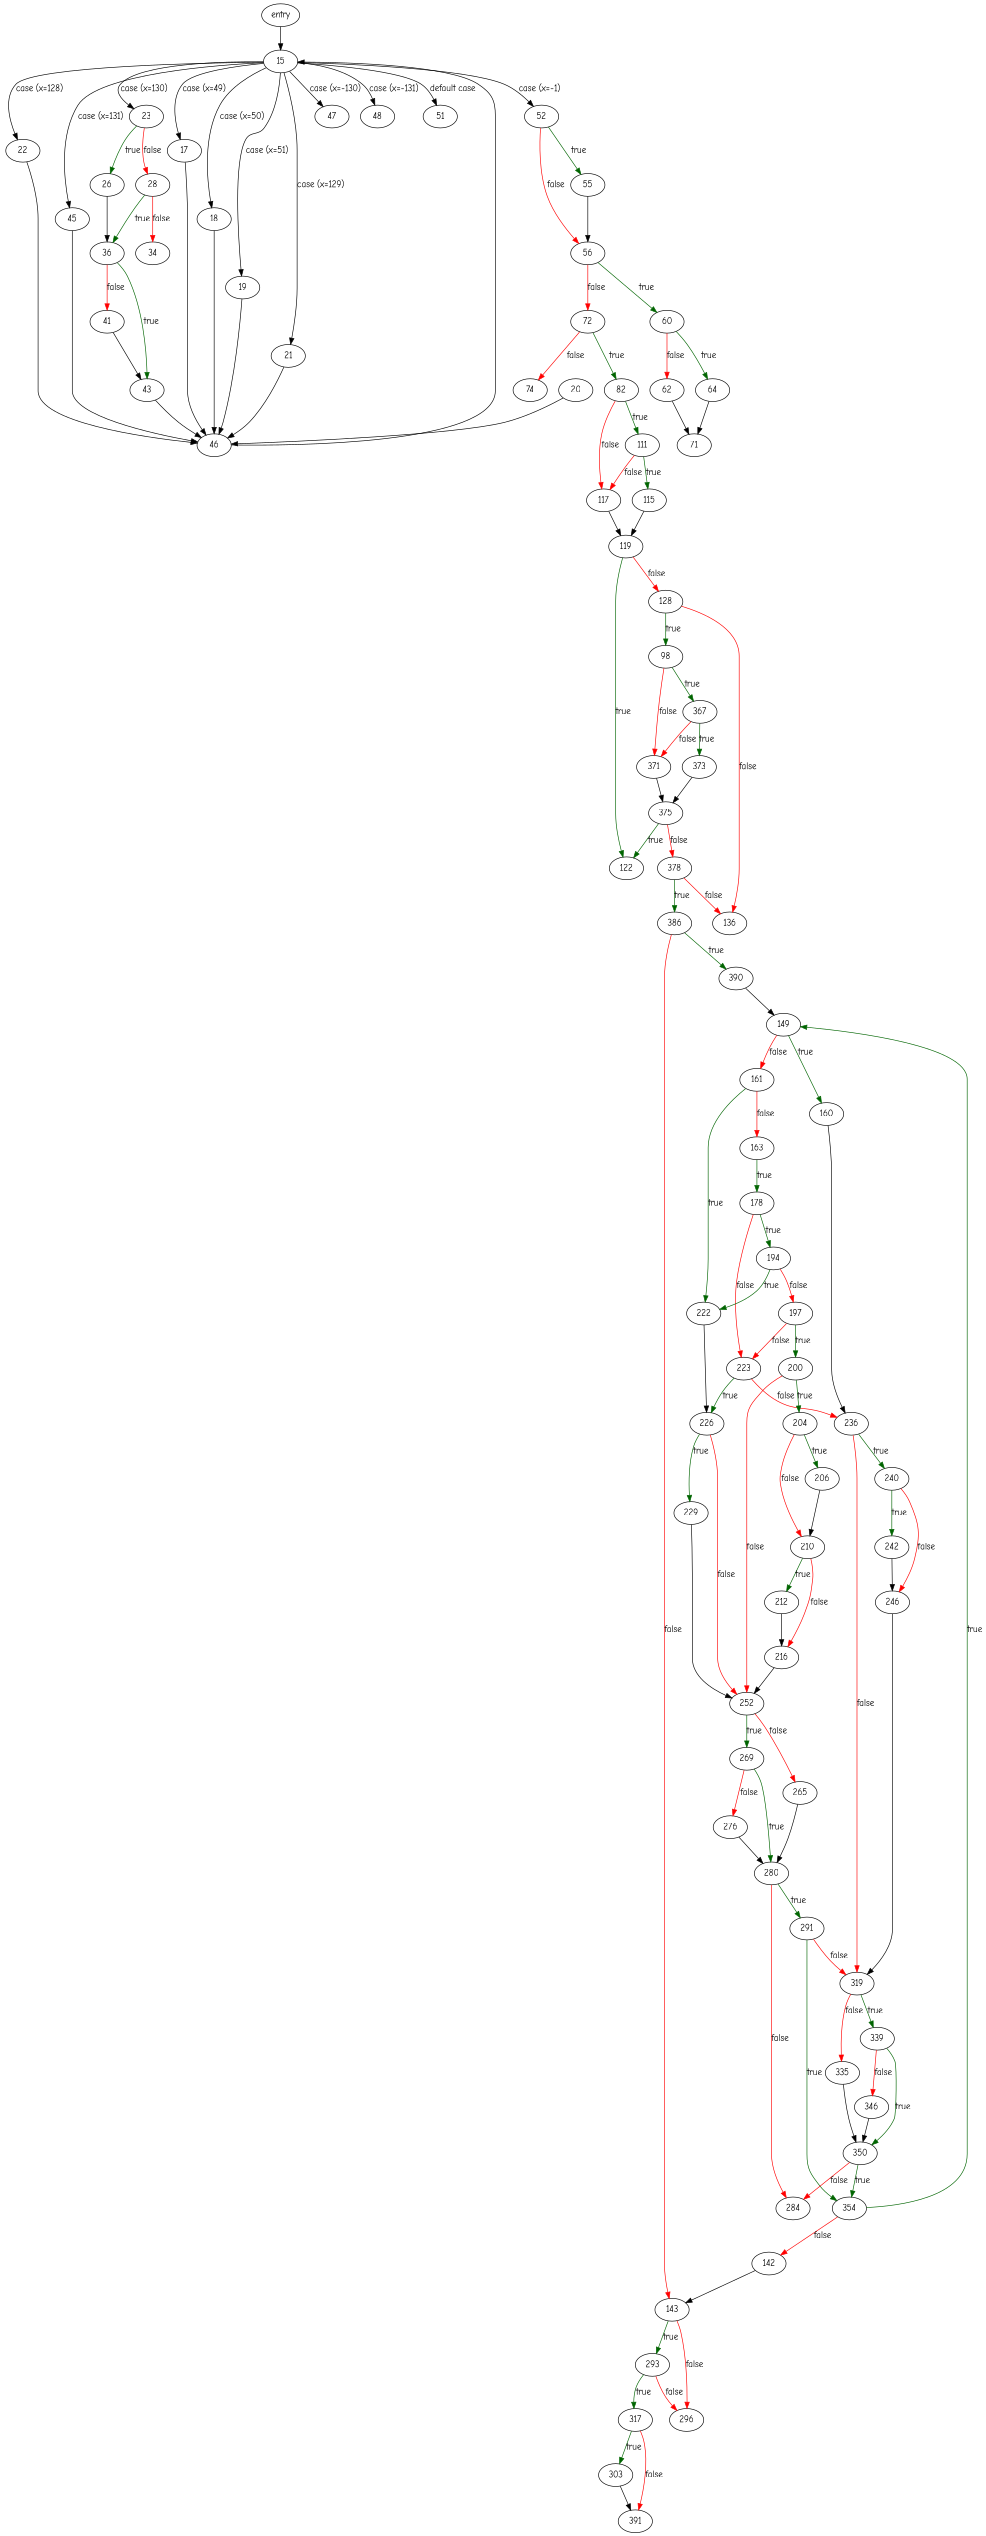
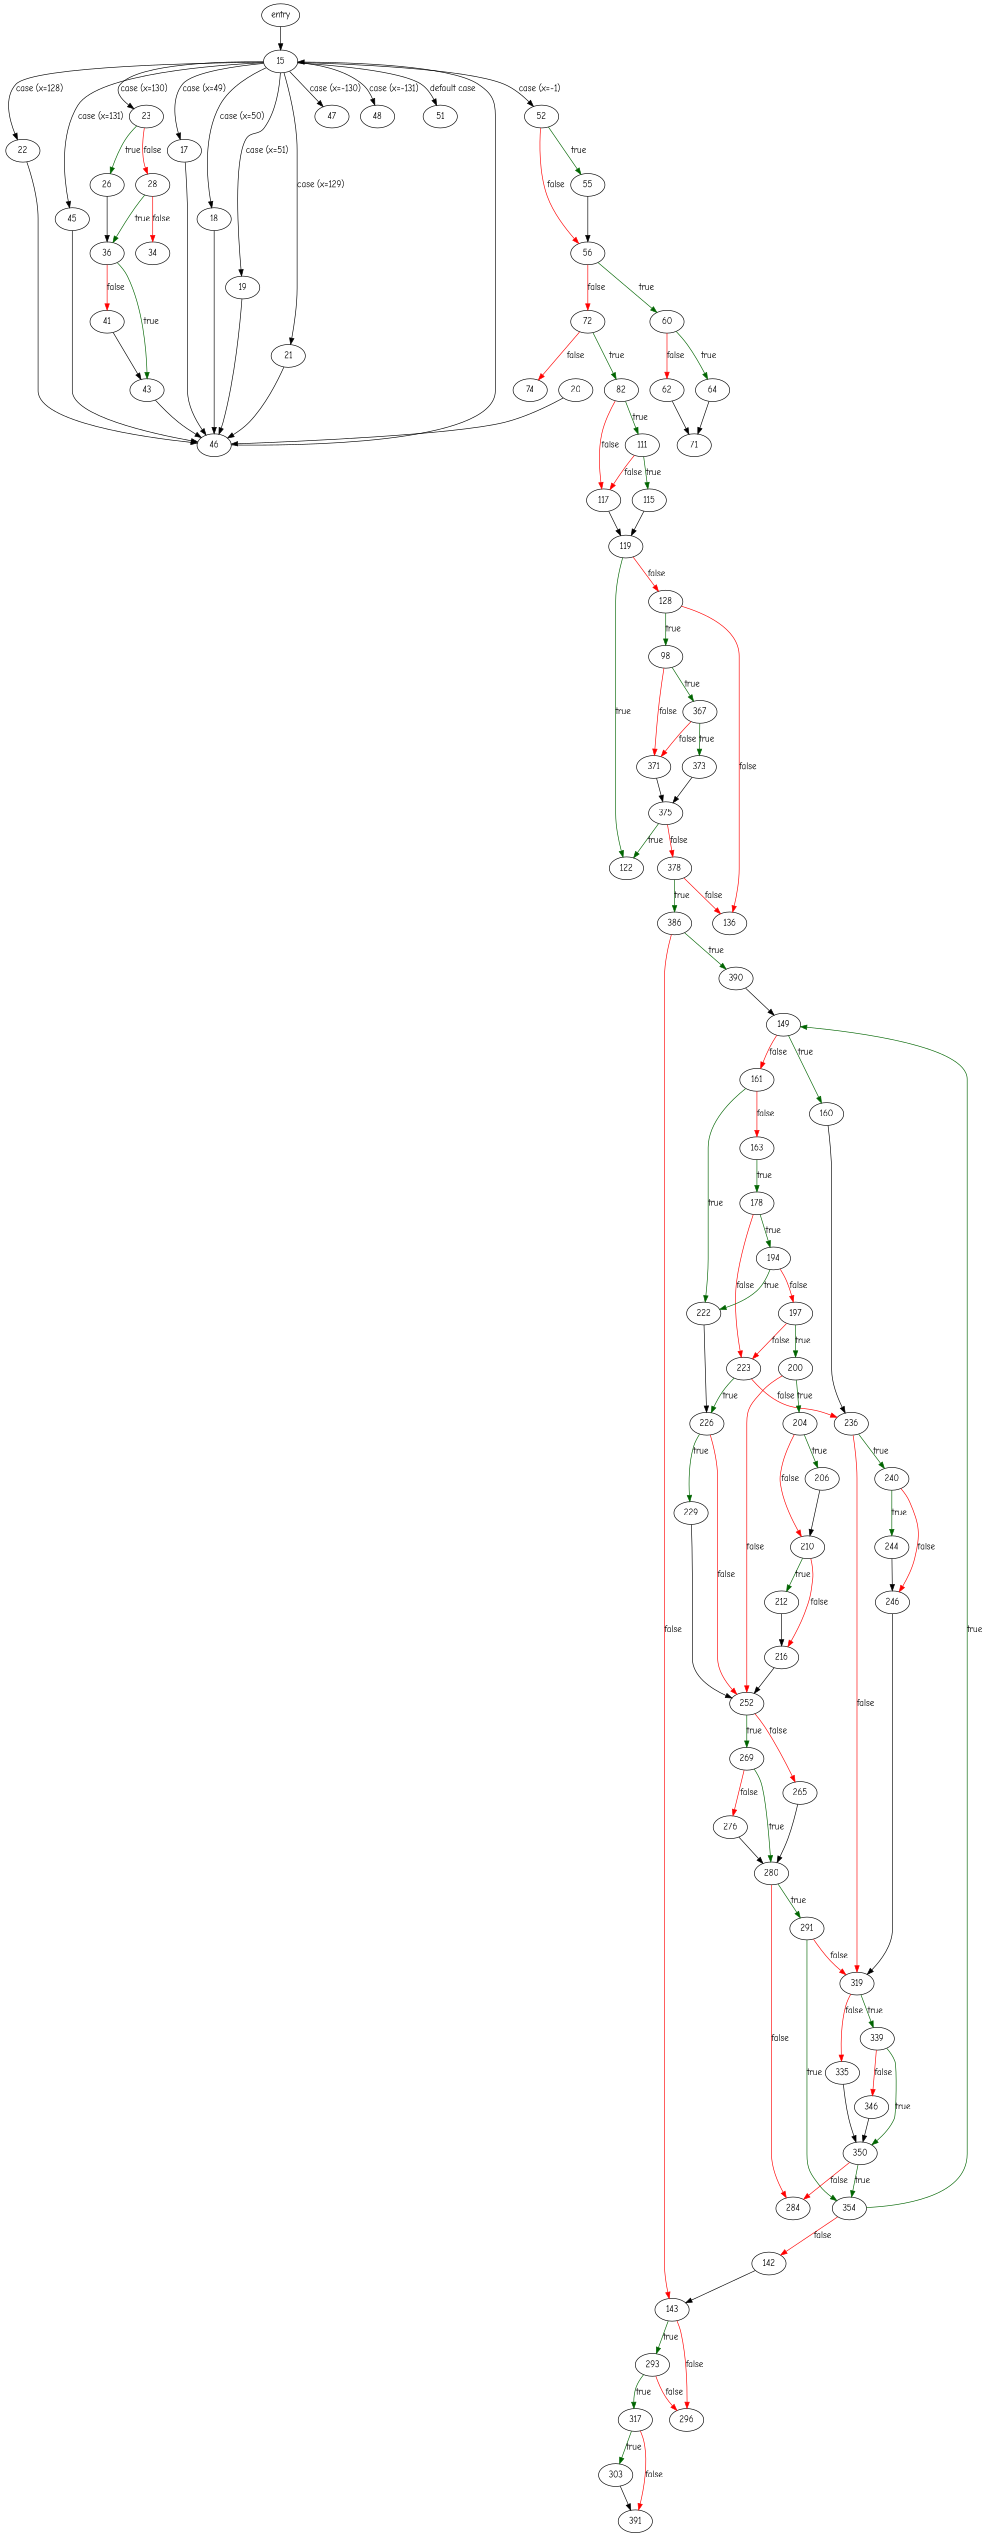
node "242": label "242" -> "244"
